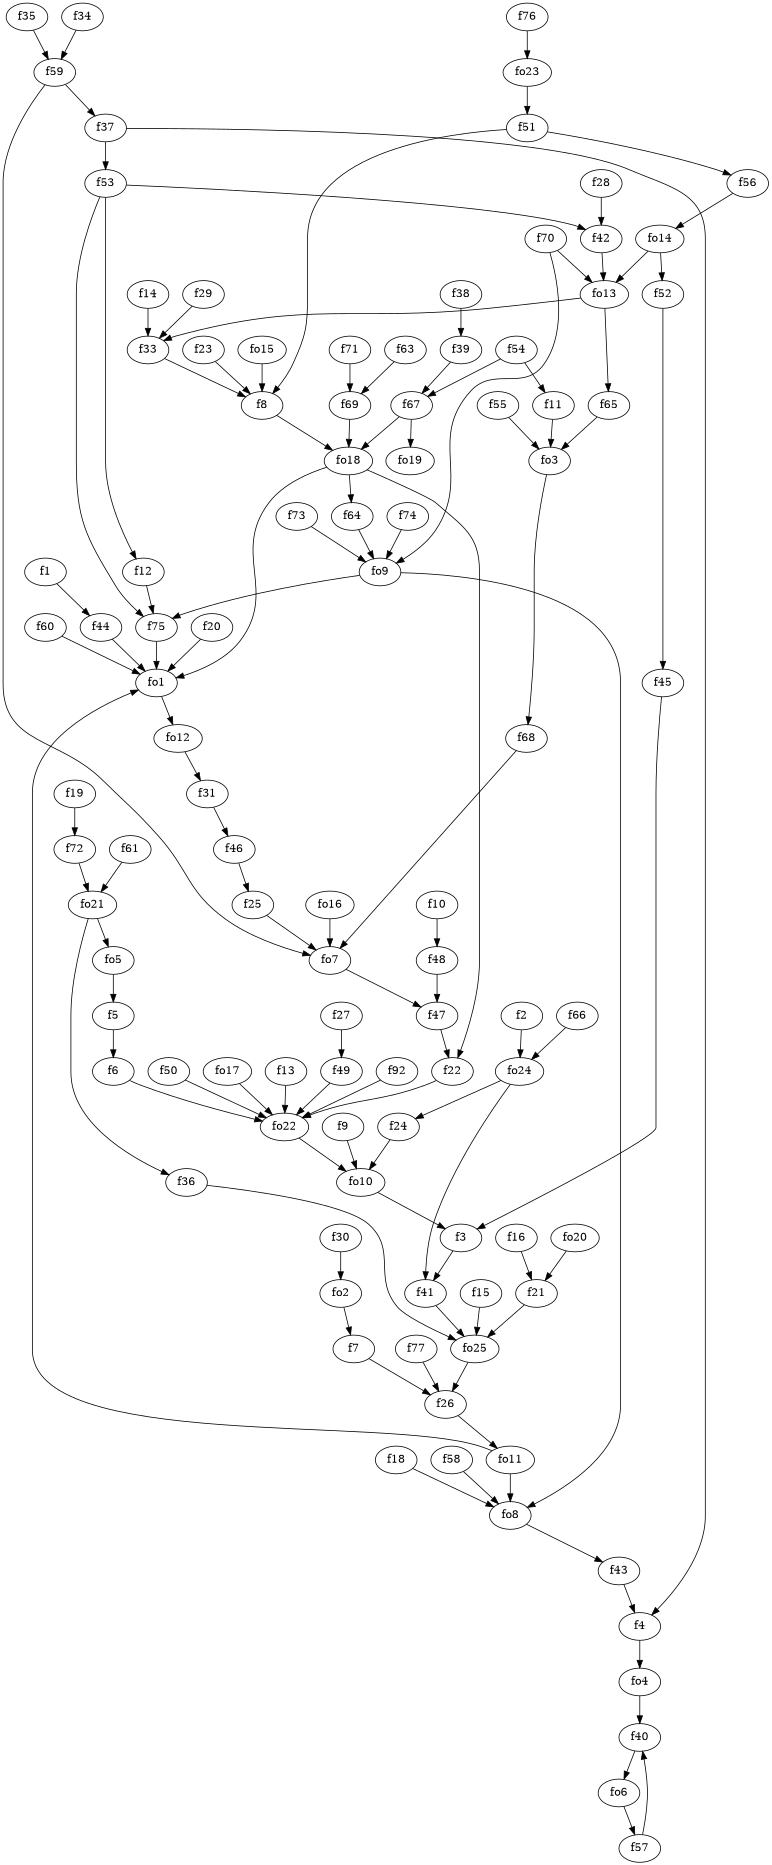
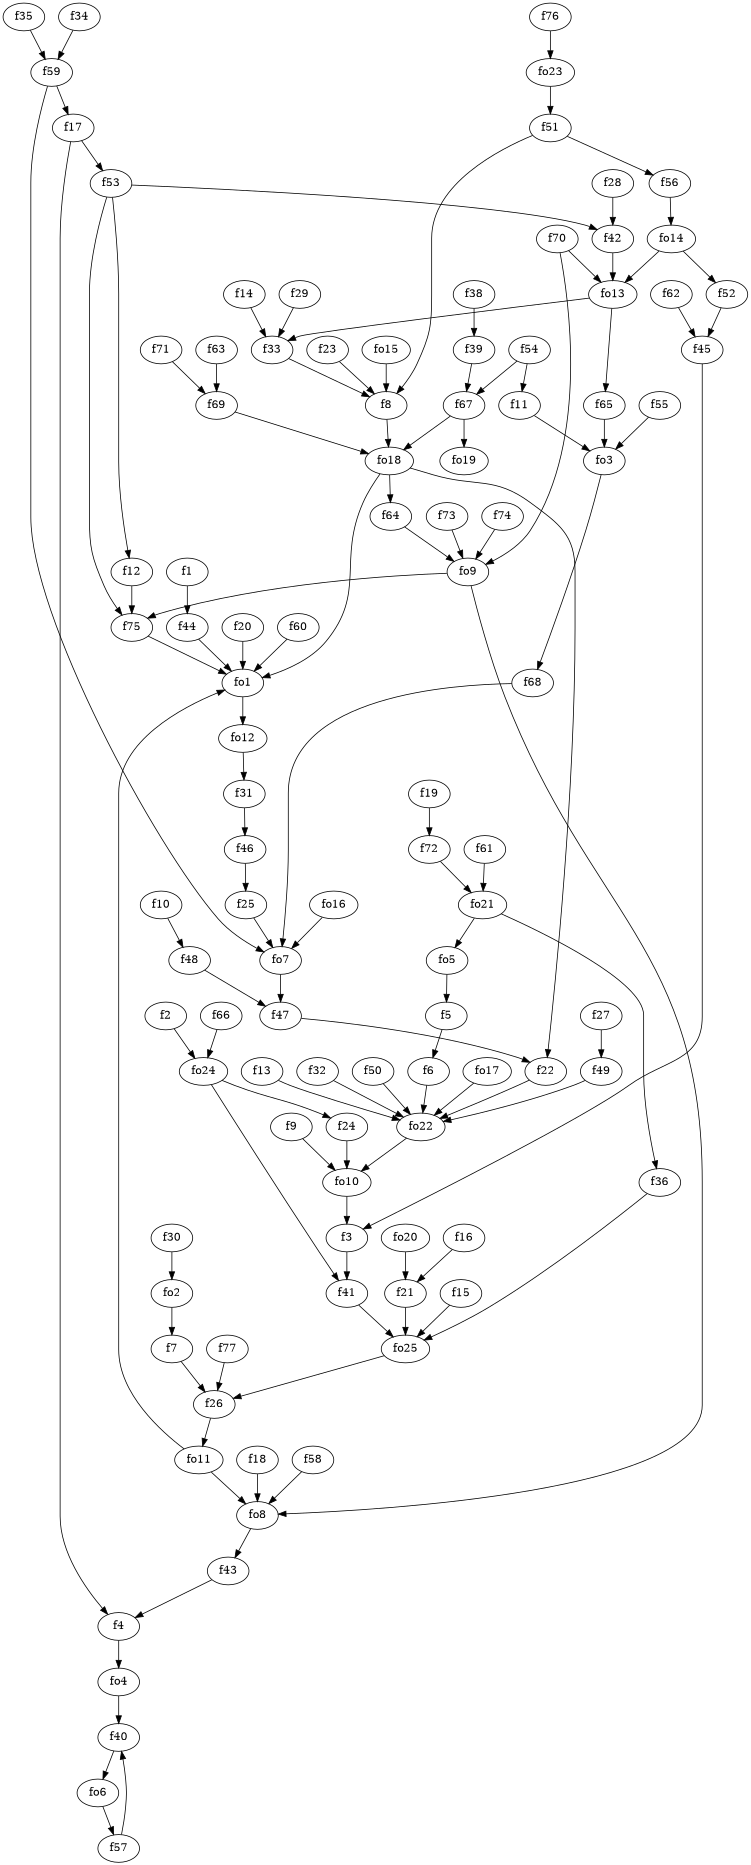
node "f37": label "f37" -> "f17"
node "f62": added
node "f92": label "f92" -> "f32"
